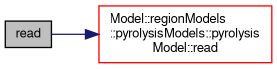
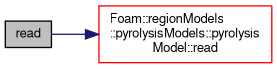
node "Model::regionModels ::pyrolysisModels::pyrolysis Model::read": label "Model::regionModels ::pyrolysisModels::pyrolysis Model::read" -> "Foam::regionModels ::pyrolysisModels::pyrolysis Model::read"
